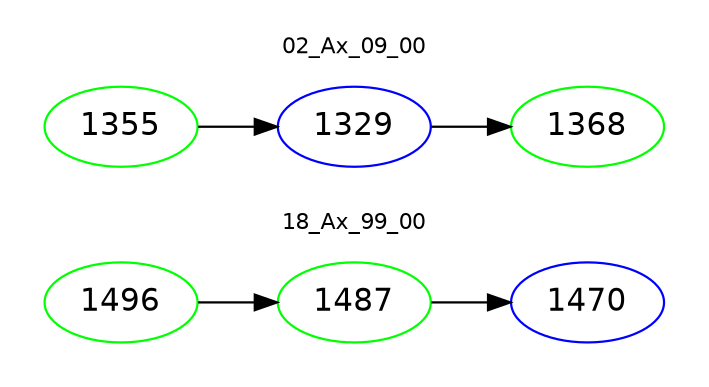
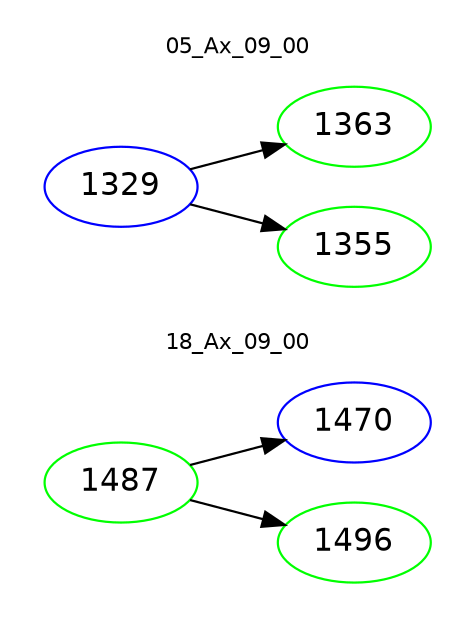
cluster "02_Ax_09_00": label "02_Ax_09_00" -> "05_Ax_09_00"
edge "1355" -> "1329": reversed
node "1368": label "1368" -> "1363"
cluster "18_Ax_99_00": label "18_Ax_99_00" -> "18_Ax_09_00"
edge "1496" -> "1487": reversed
